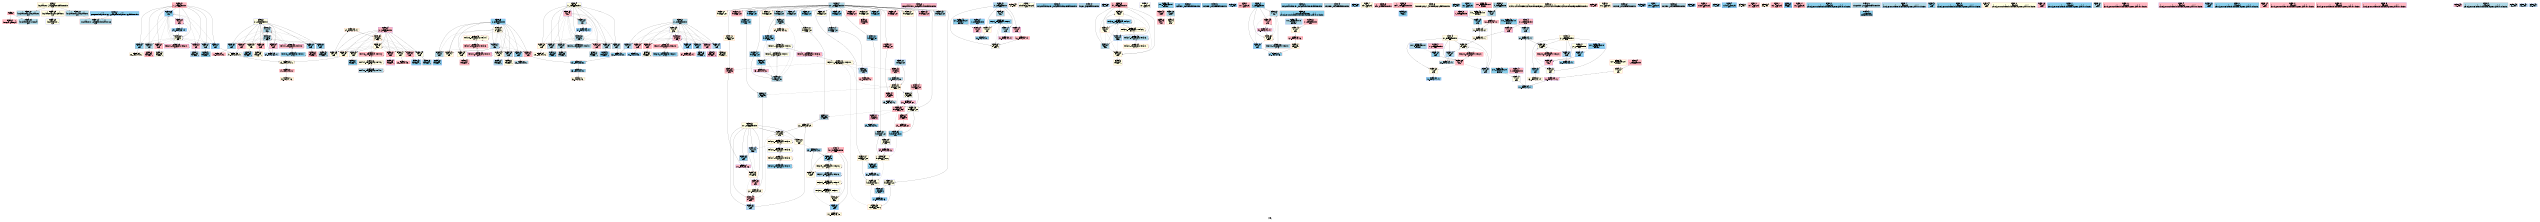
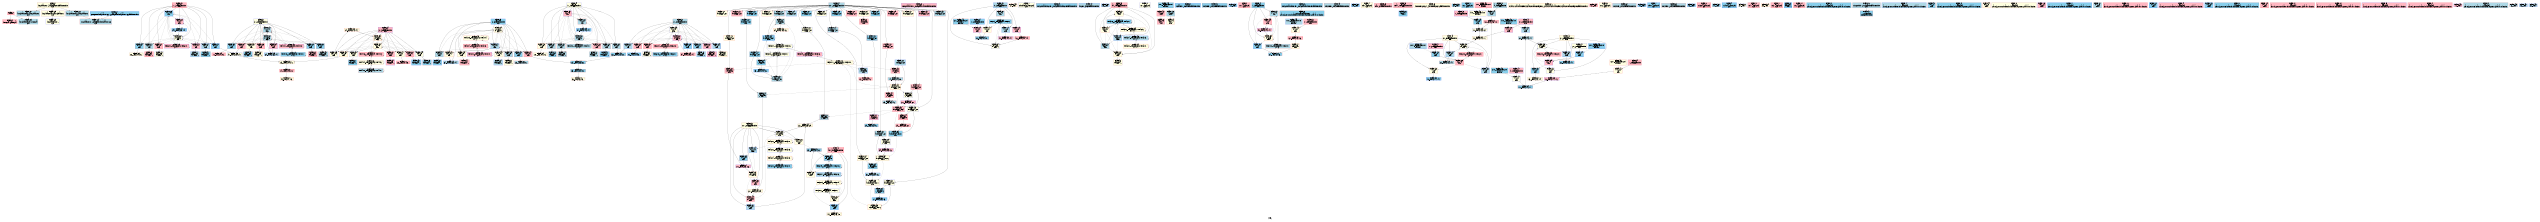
node "NodeID: 102": added
node "NodeID: 24": added
node "NodeID: 342": added
node "NodeID: 333": fillcolor lightpink -> skyblue
node "NodeID: 408": fillcolor lightyellow -> skyblue
